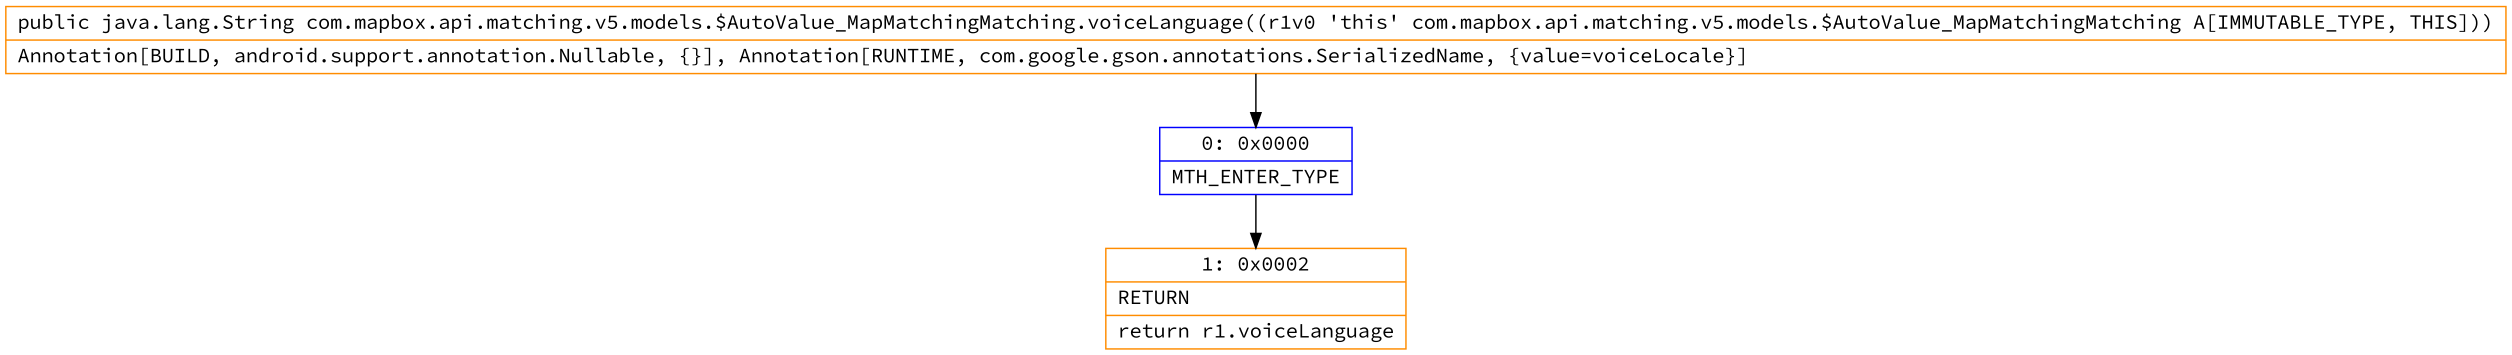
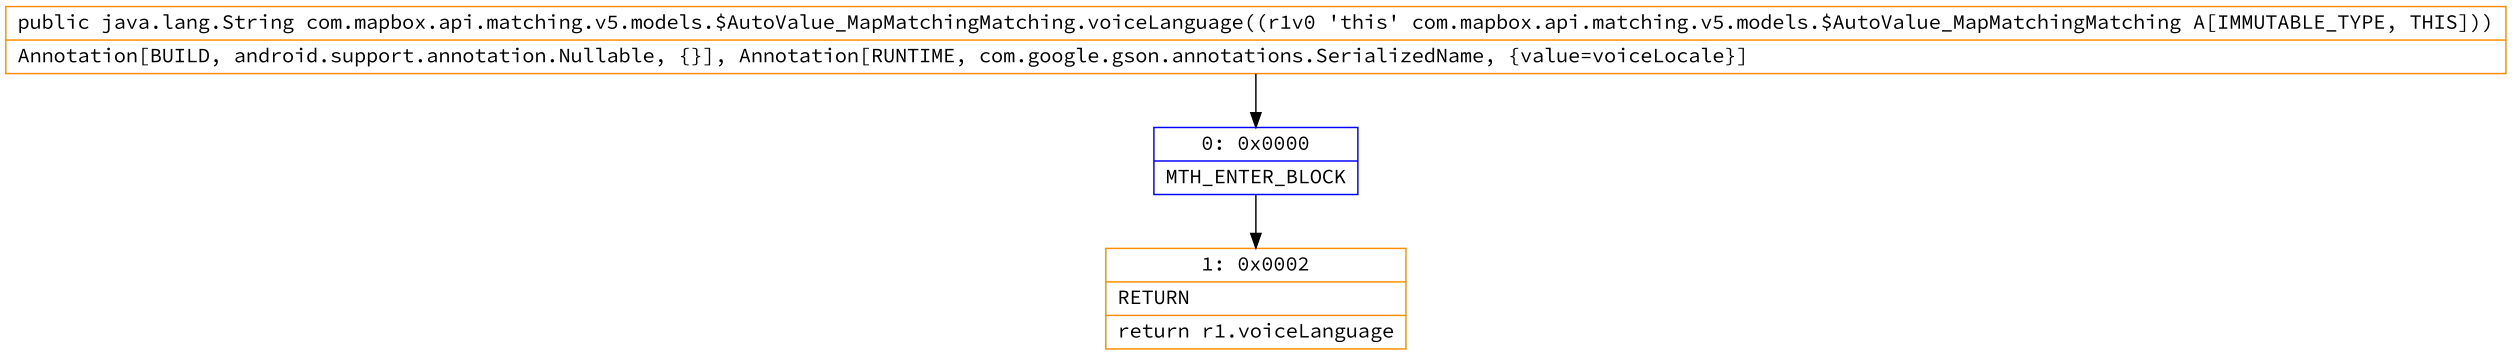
node "0: 0x0000": text "MTH_ENTER_TYPE" -> "MTH_ENTER_BLOCK"
